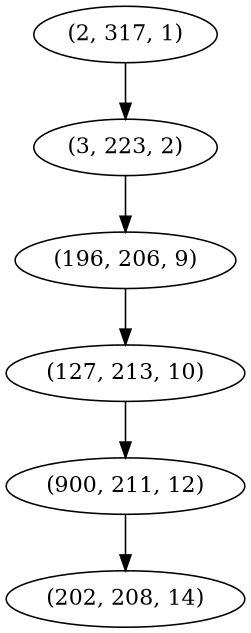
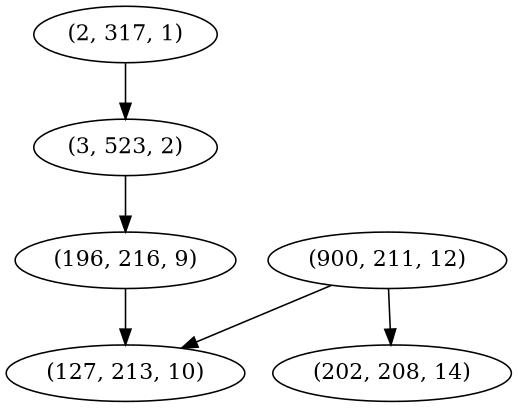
node "(3, 223, 2)": label "(3, 223, 2)" -> "(3, 523, 2)"
node "(196, 206, 9)": label "(196, 206, 9)" -> "(196, 216, 9)"
edge "(127, 213, 10)" -> "(900, 211, 12)": reversed
